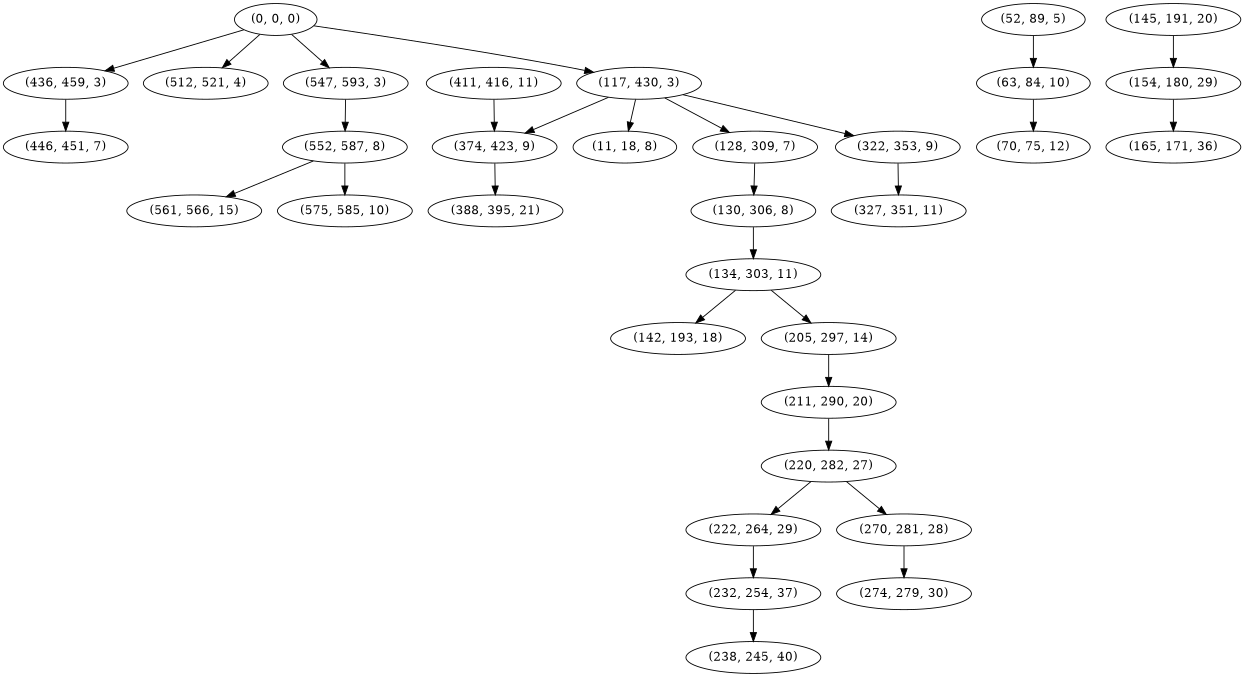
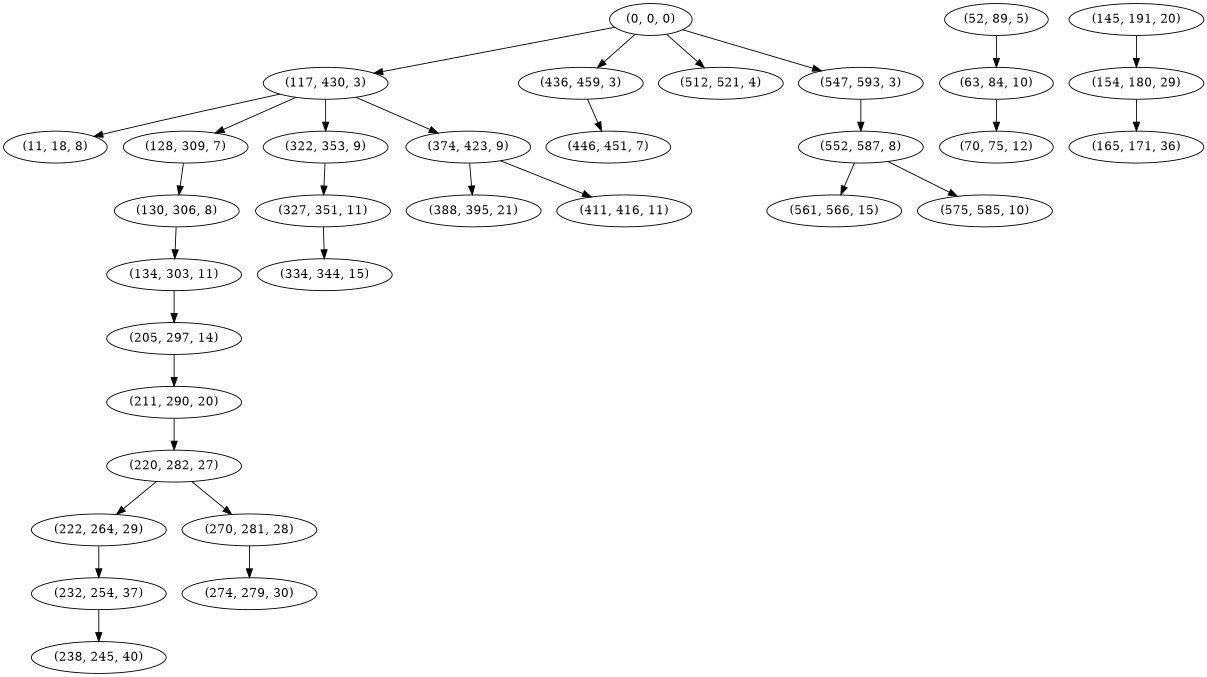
edge "(411, 416, 11)" -> "(374, 423, 9)": reversed
node "(334, 344, 15)": added
node "(142, 193, 18)": removed
